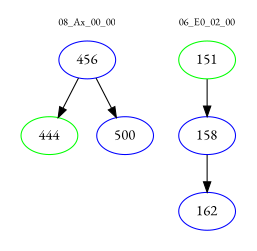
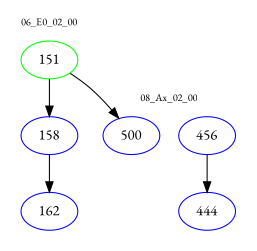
cluster "08_Ax_00_00": label "08_Ax_00_00" -> "08_Ax_02_00"
edge "456" -> "500": now "151" -> "500"
node "444": color green -> blue
